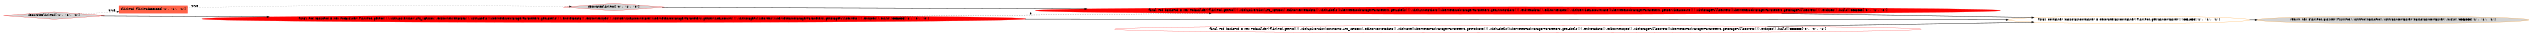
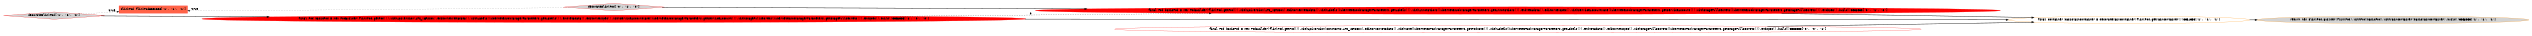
edge "FlinkPod flinkPod@@@2@@@['1', '1', '1']" -> "decorateFlinkPod['0', '1', '0']": reversed
